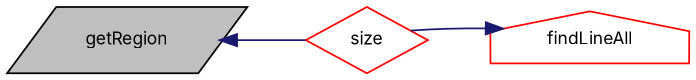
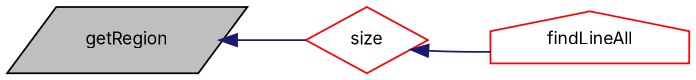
edge "size" -> "findLineAll": reversed
